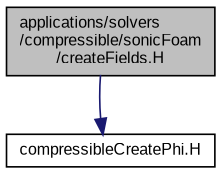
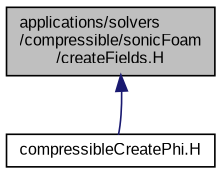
edge "applications/solvers /compressible/sonicFoam /createFields.H" -> "compressibleCreatePhi.H": reversed
